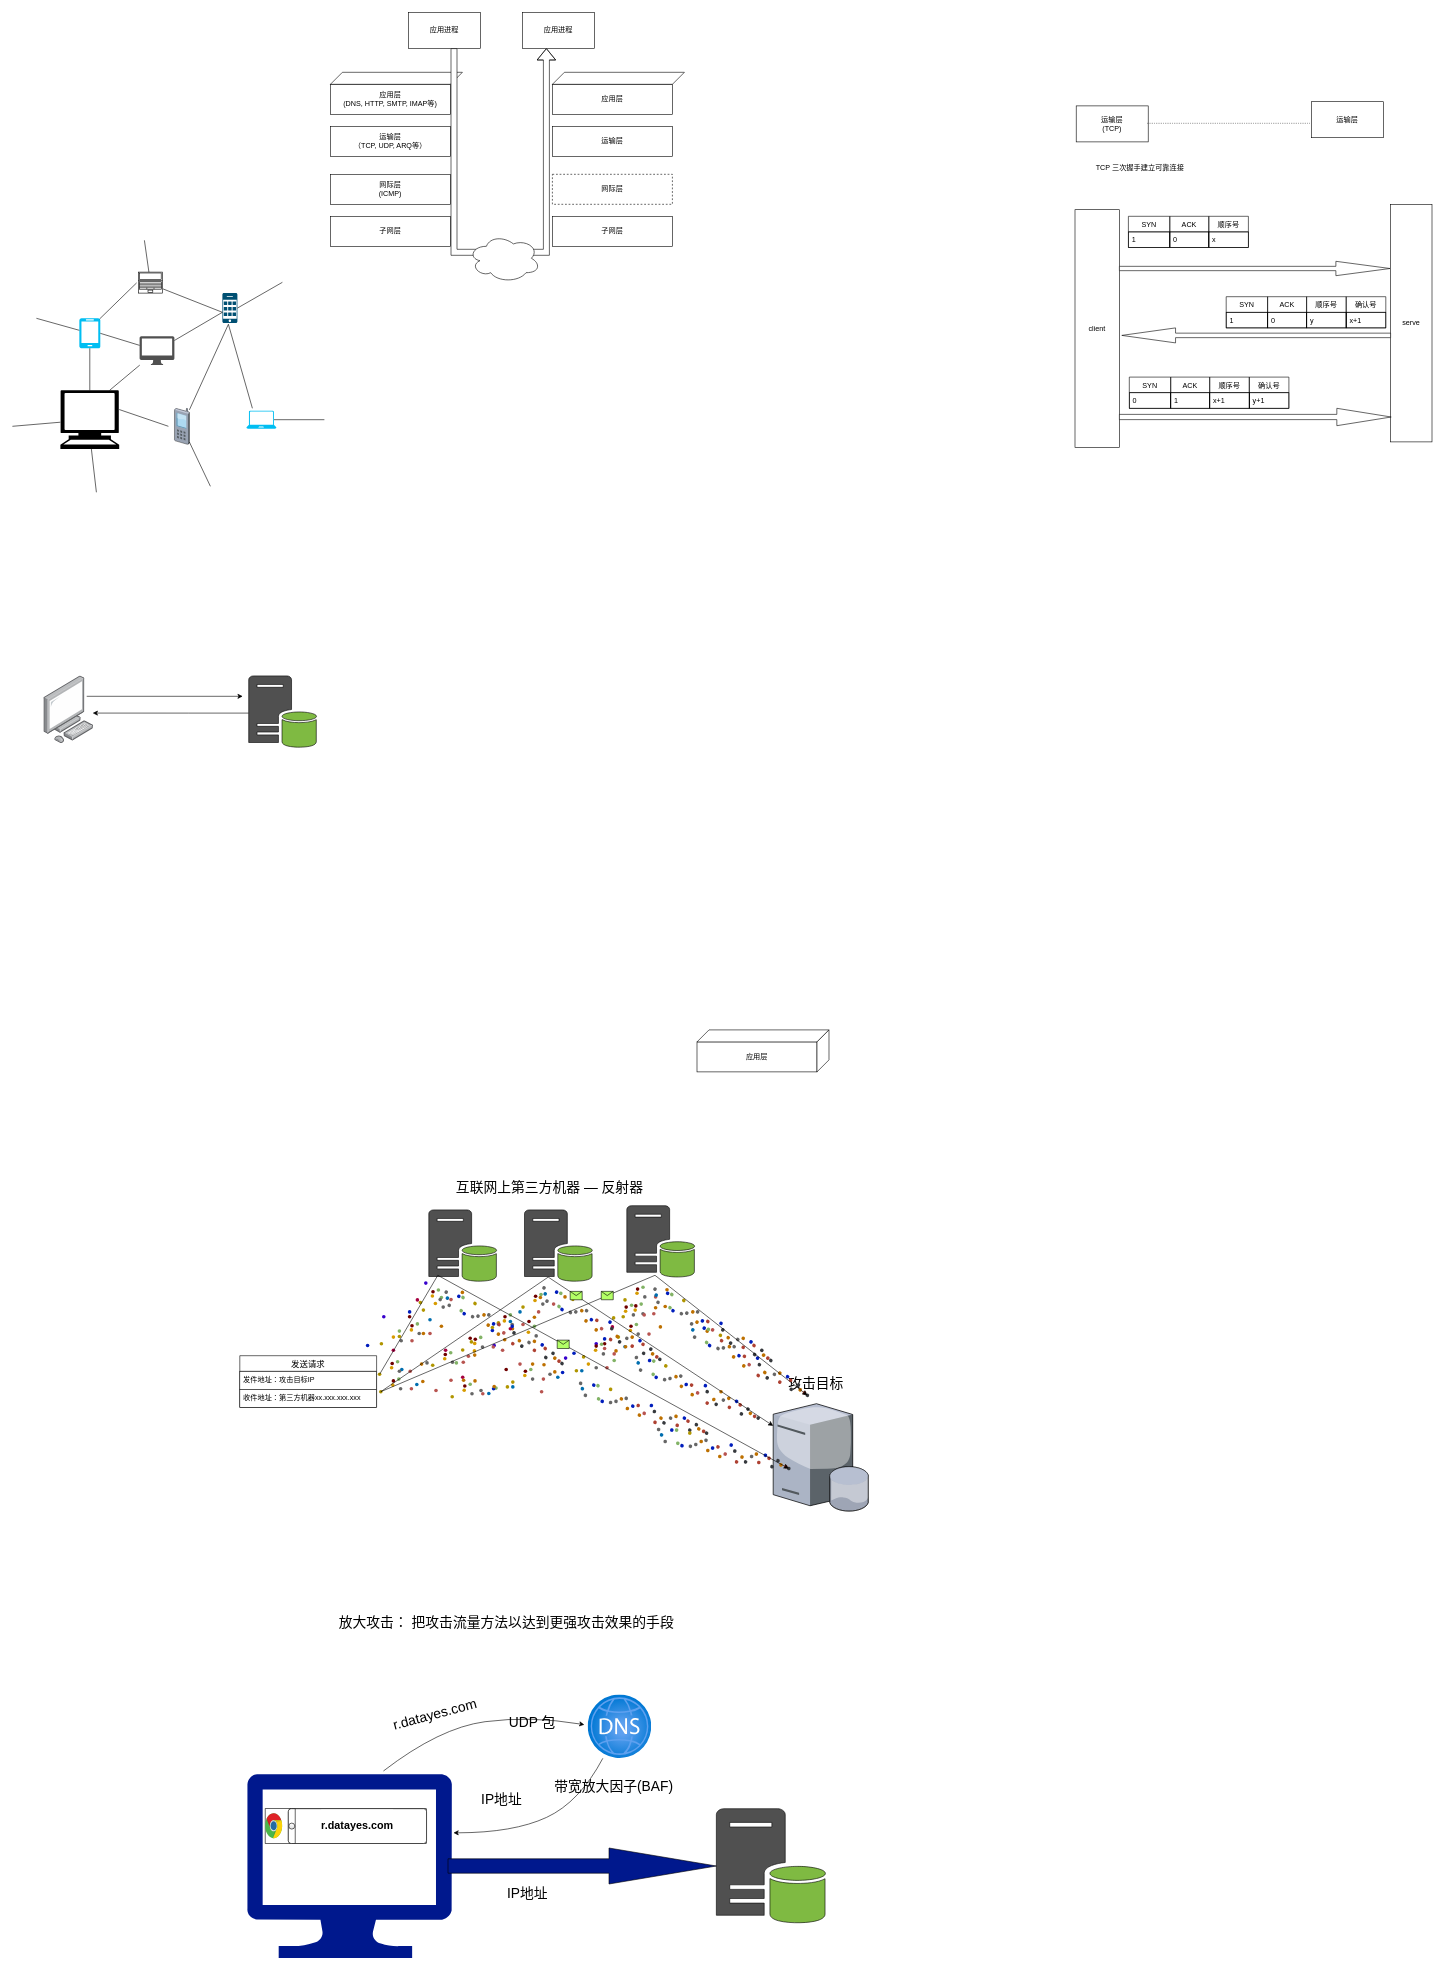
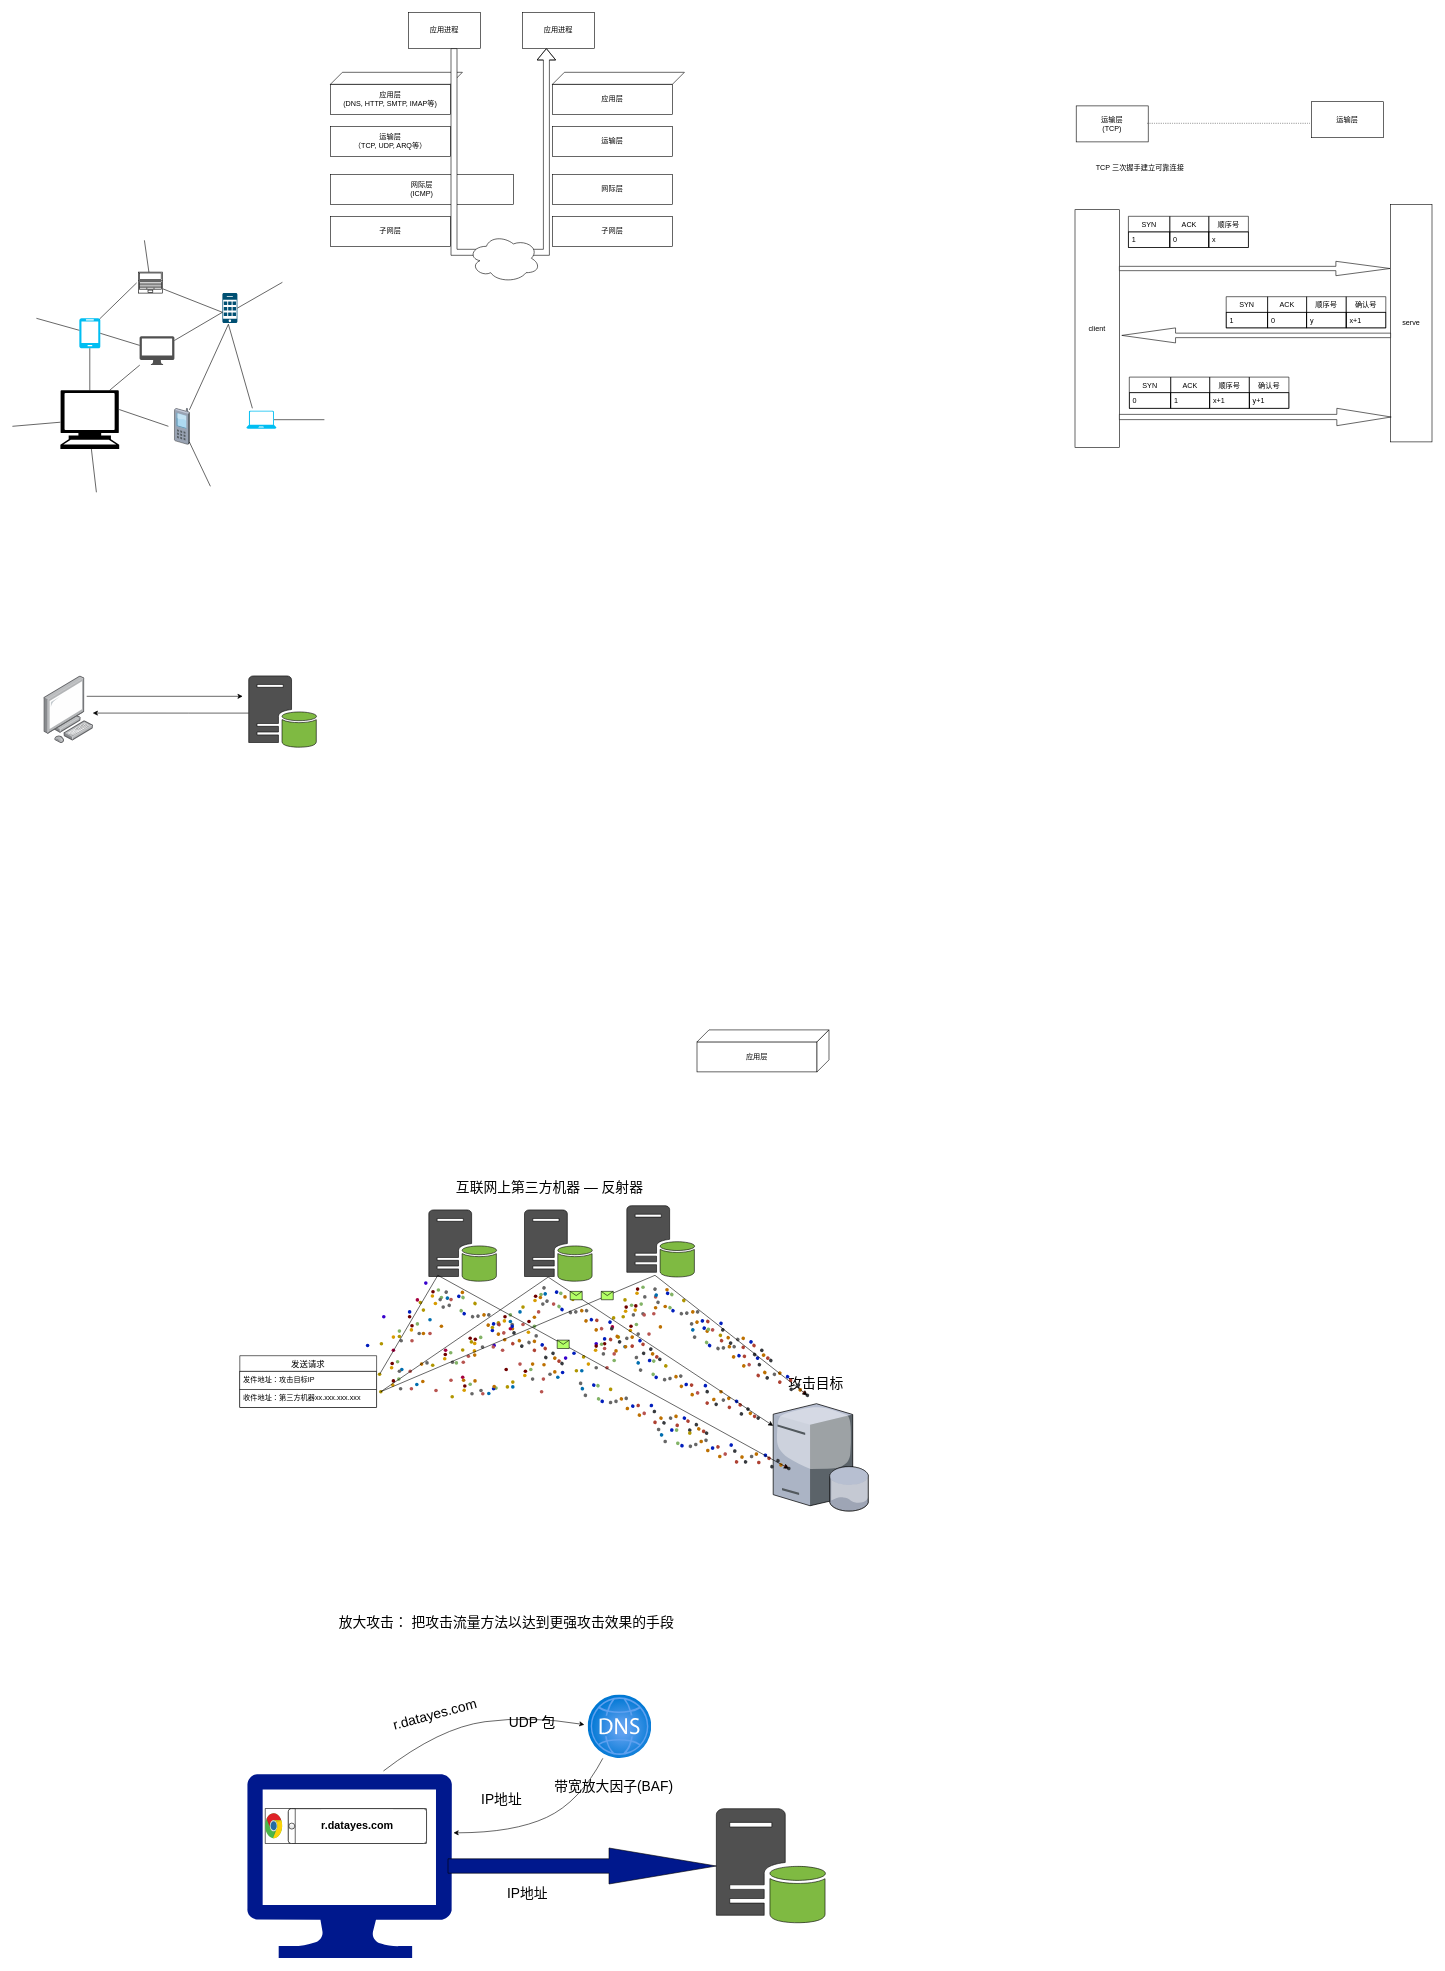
node "网际层 (ICMP)": size 120x30 -> 183x30
node "网际层": style dashed -> solid
